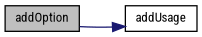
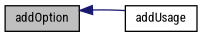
edge "addOption" -> "addUsage": reversed
